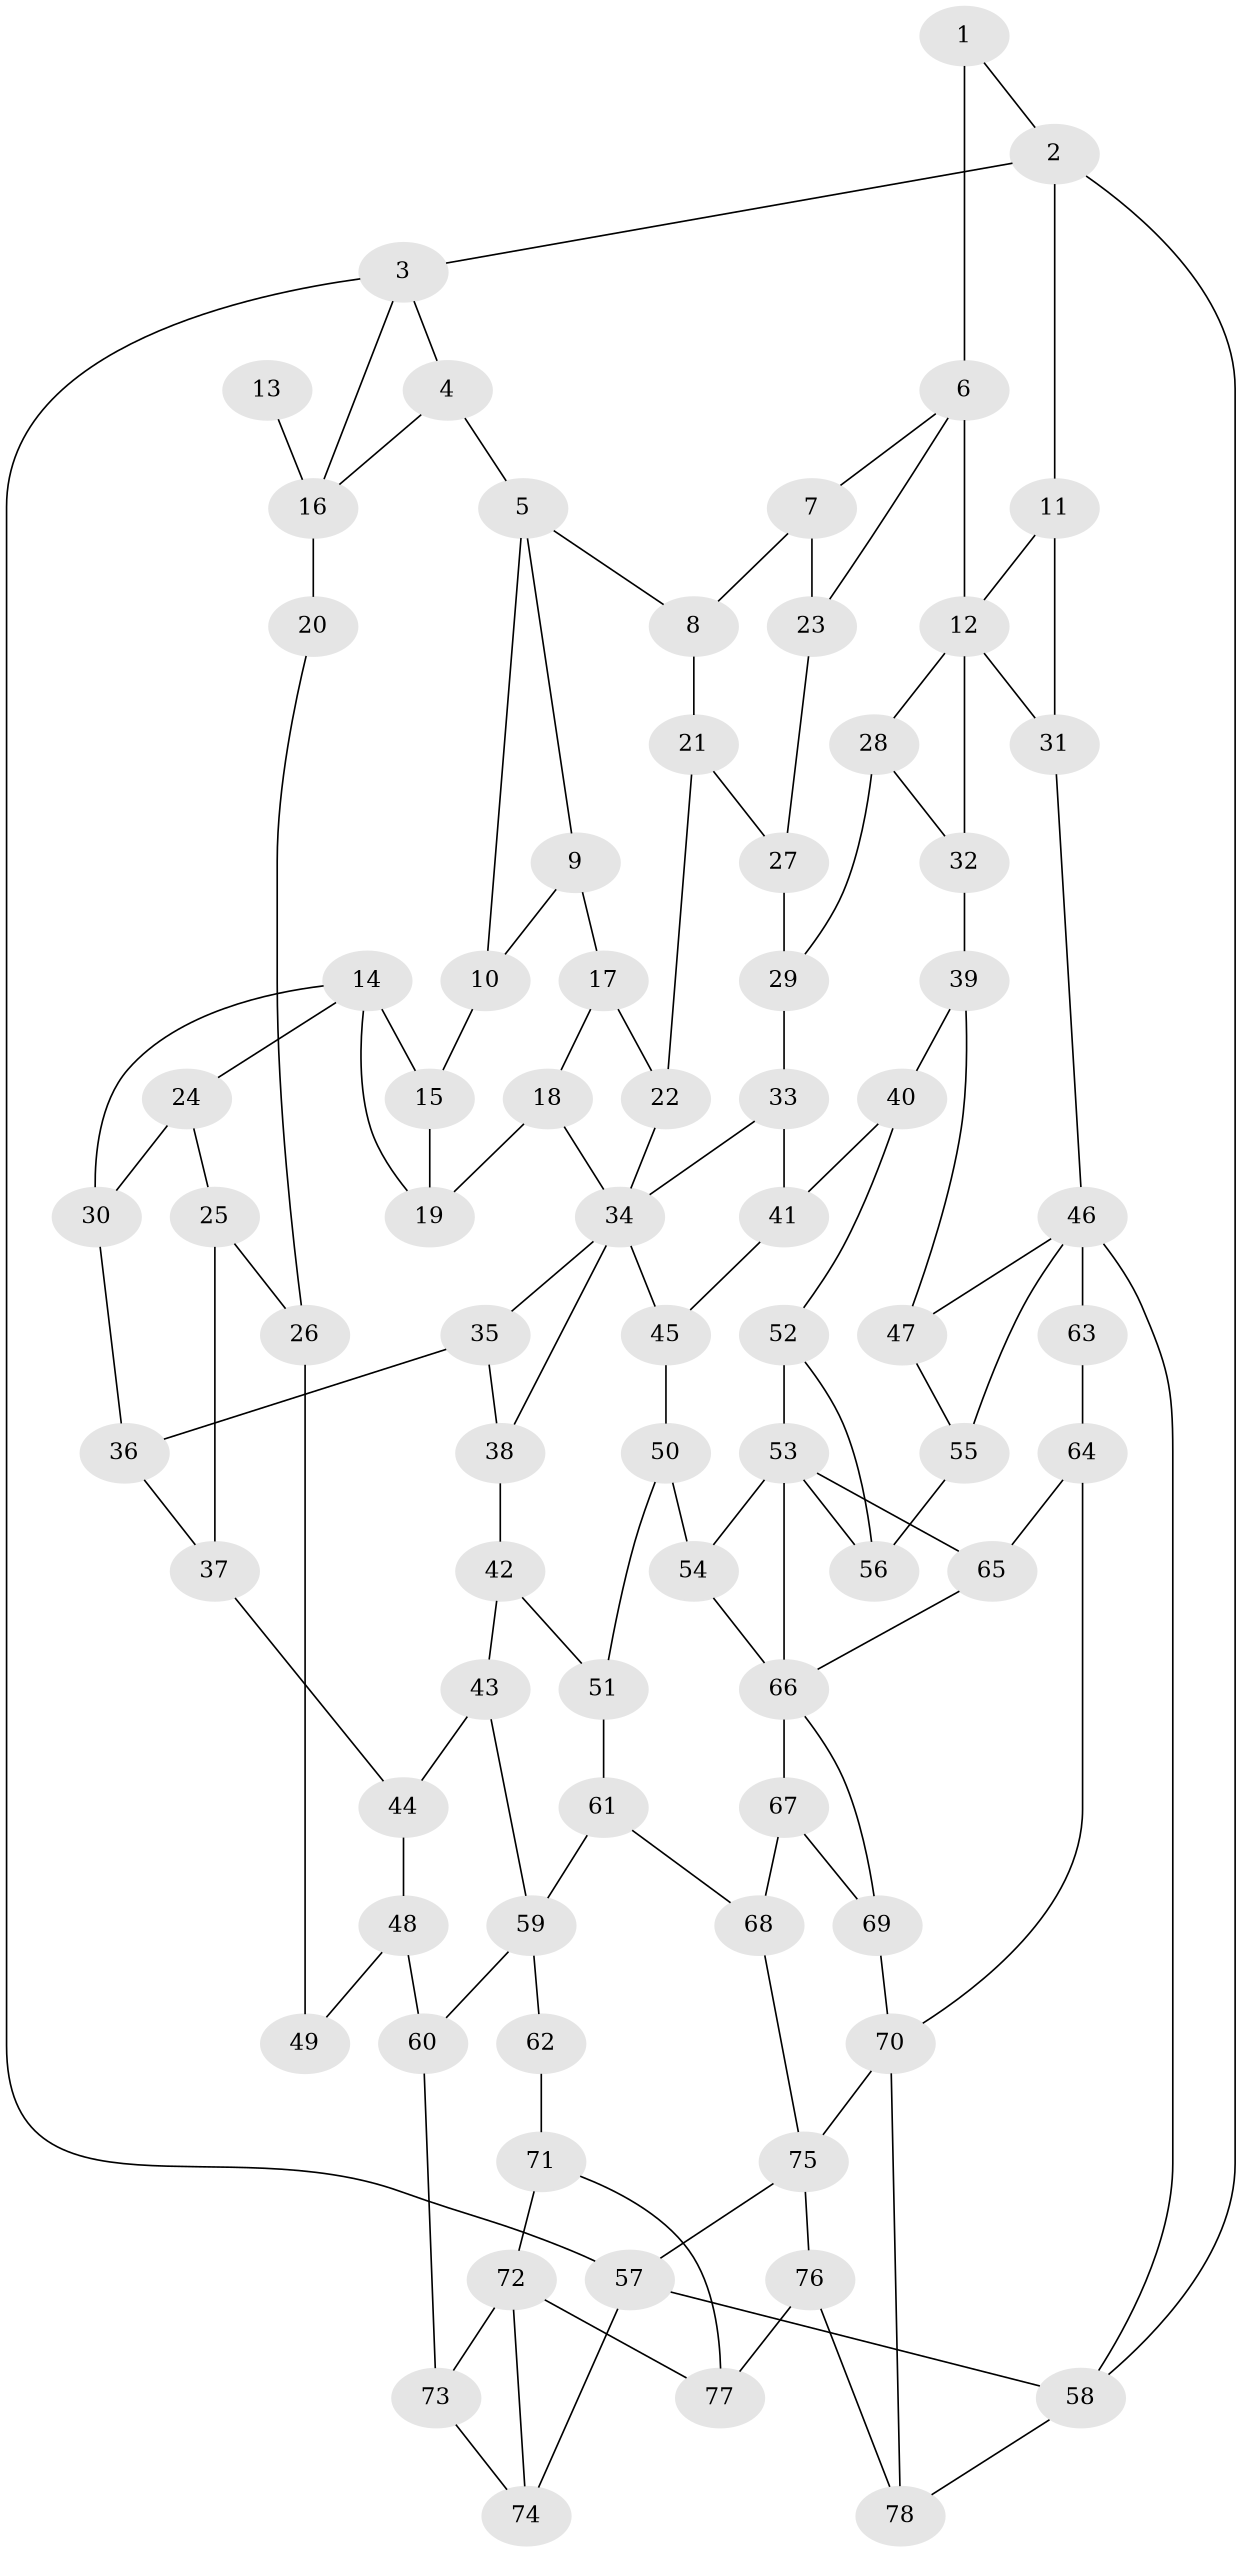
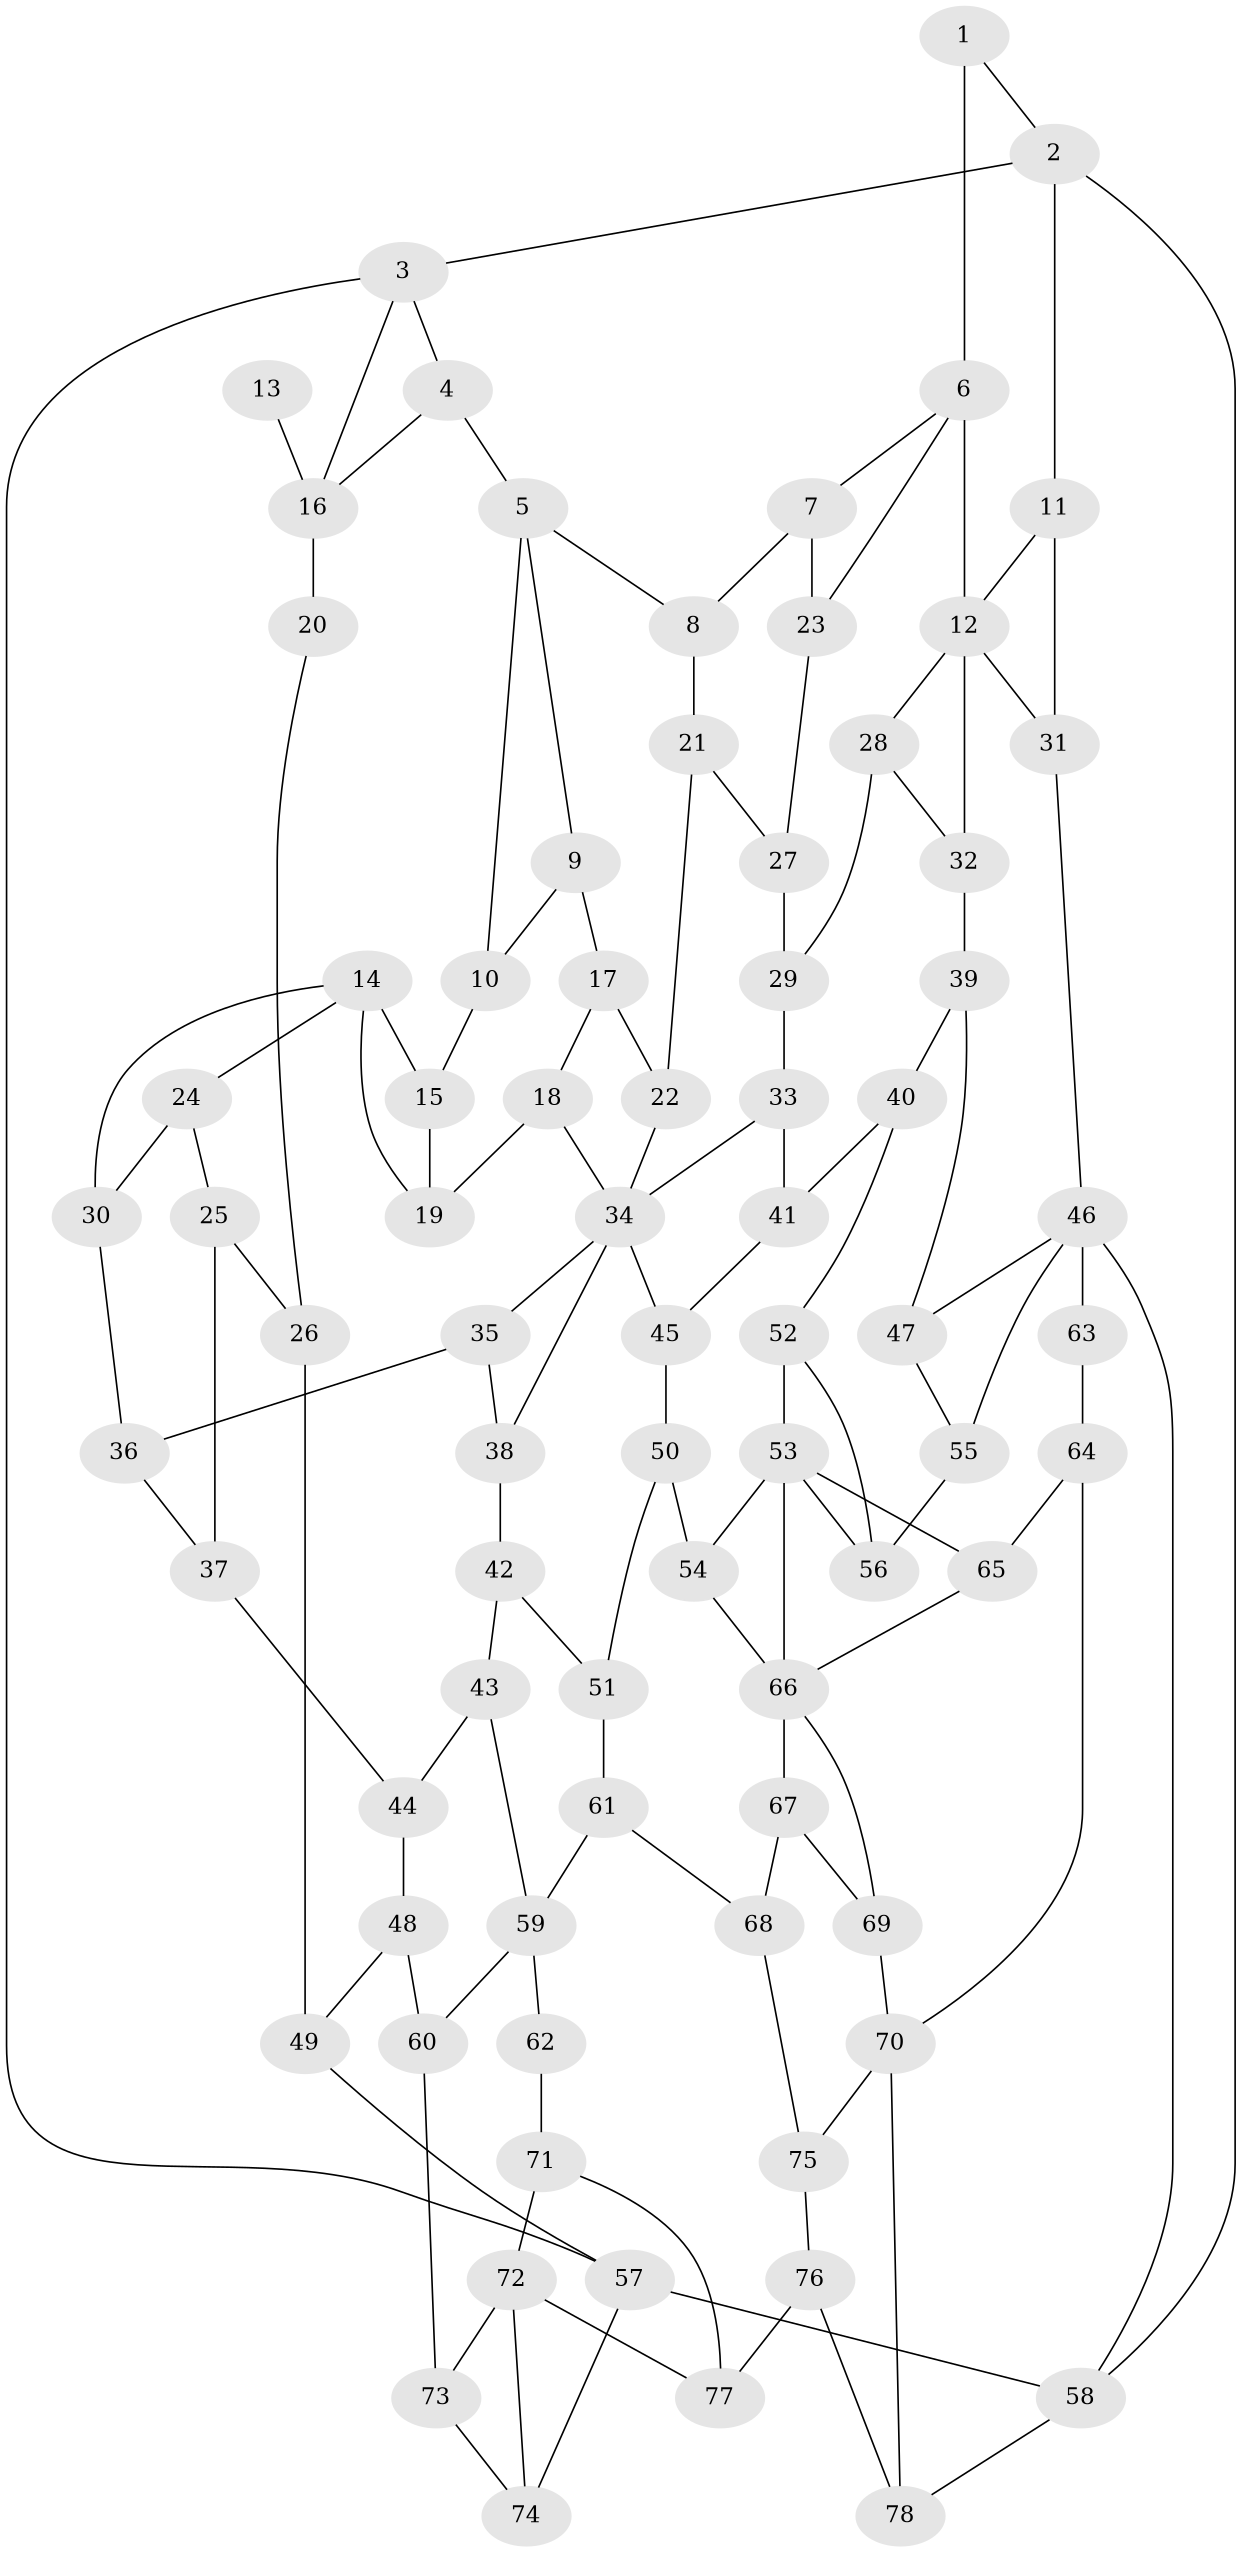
edge "75" -- "57": now "49" -- "57"
